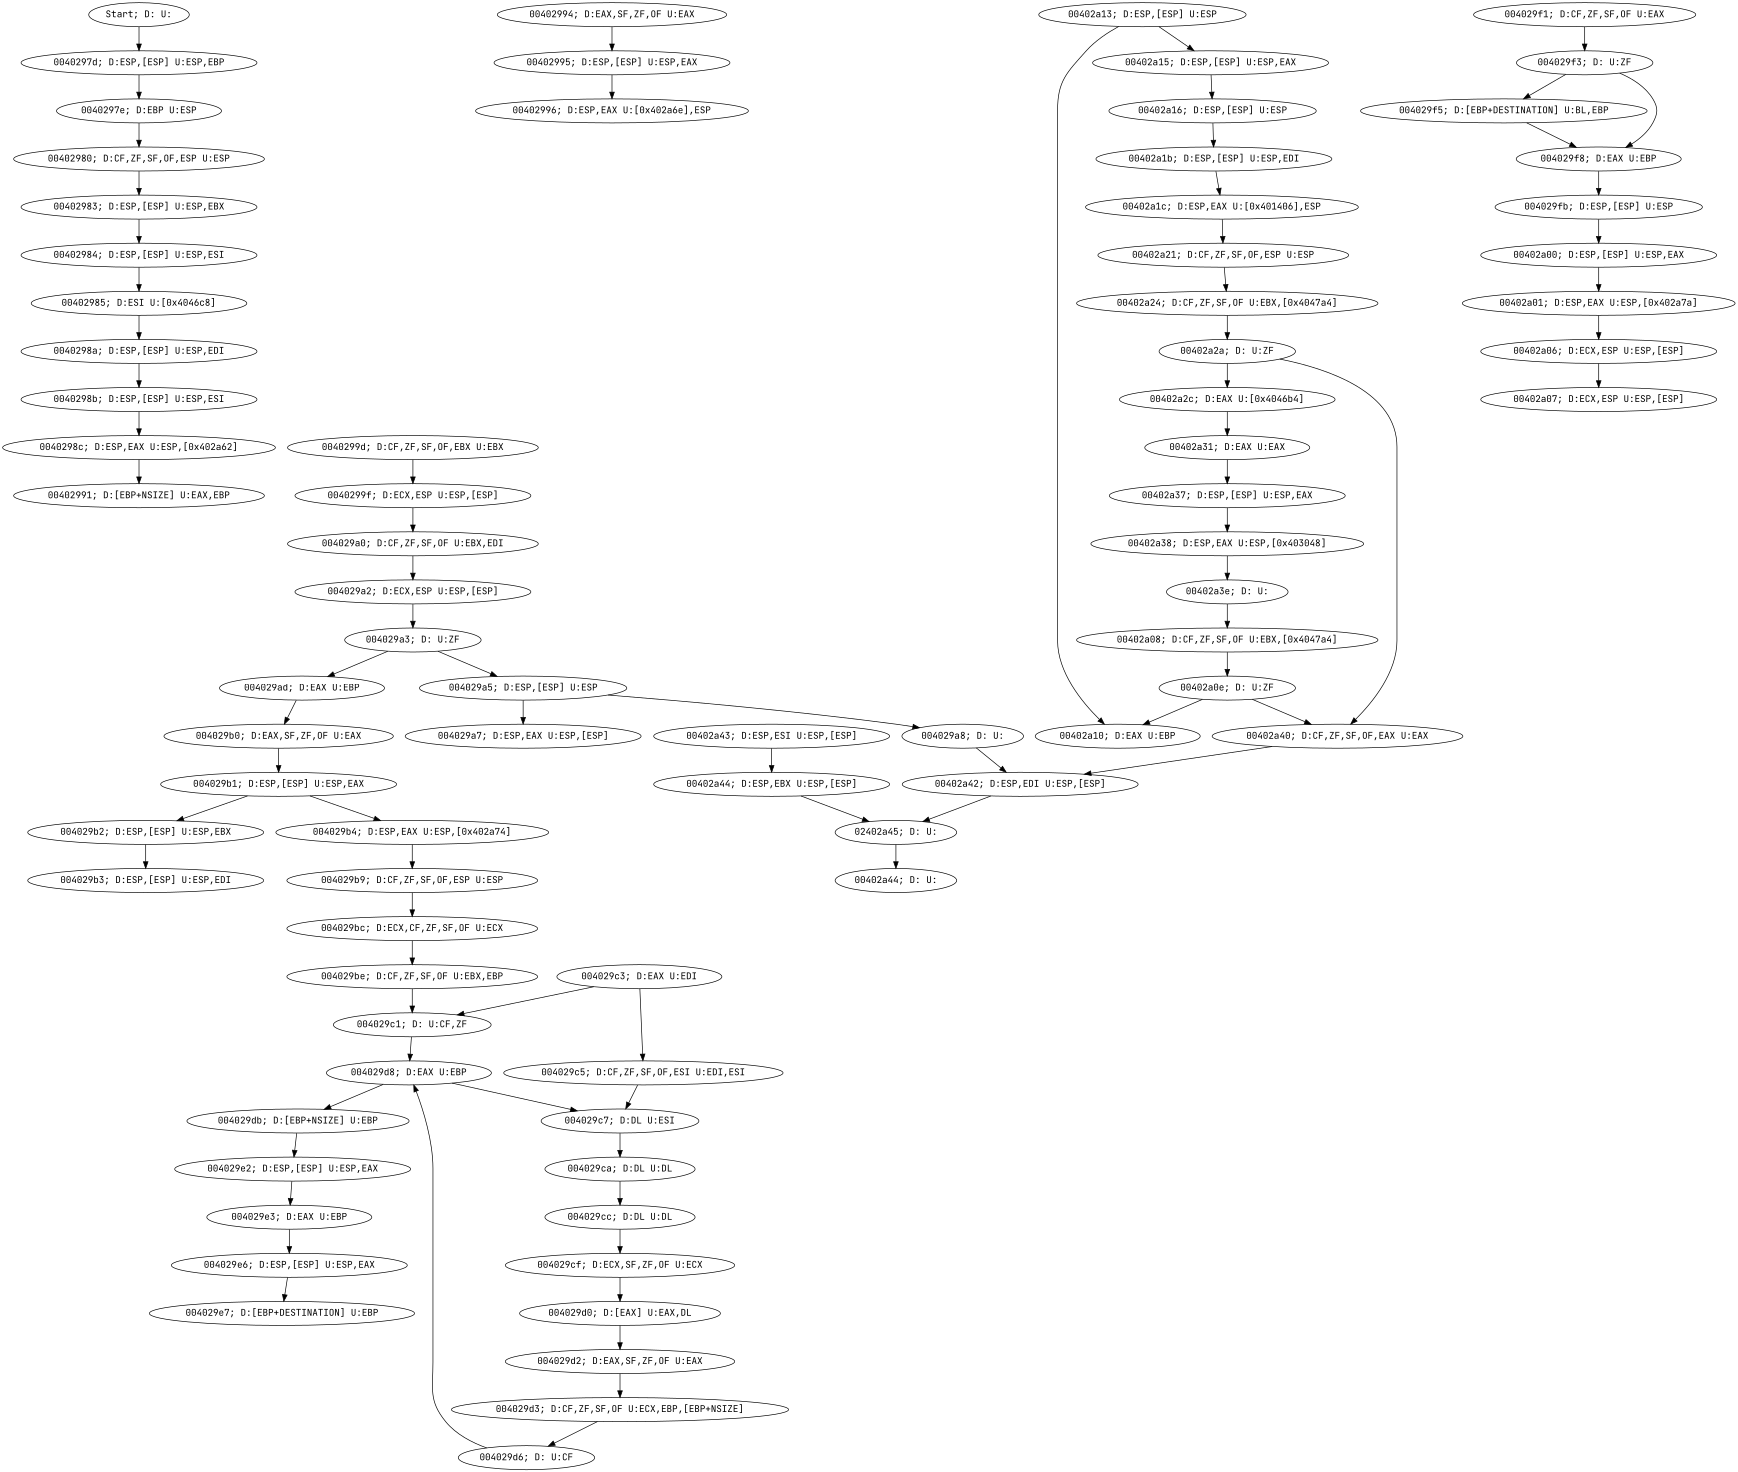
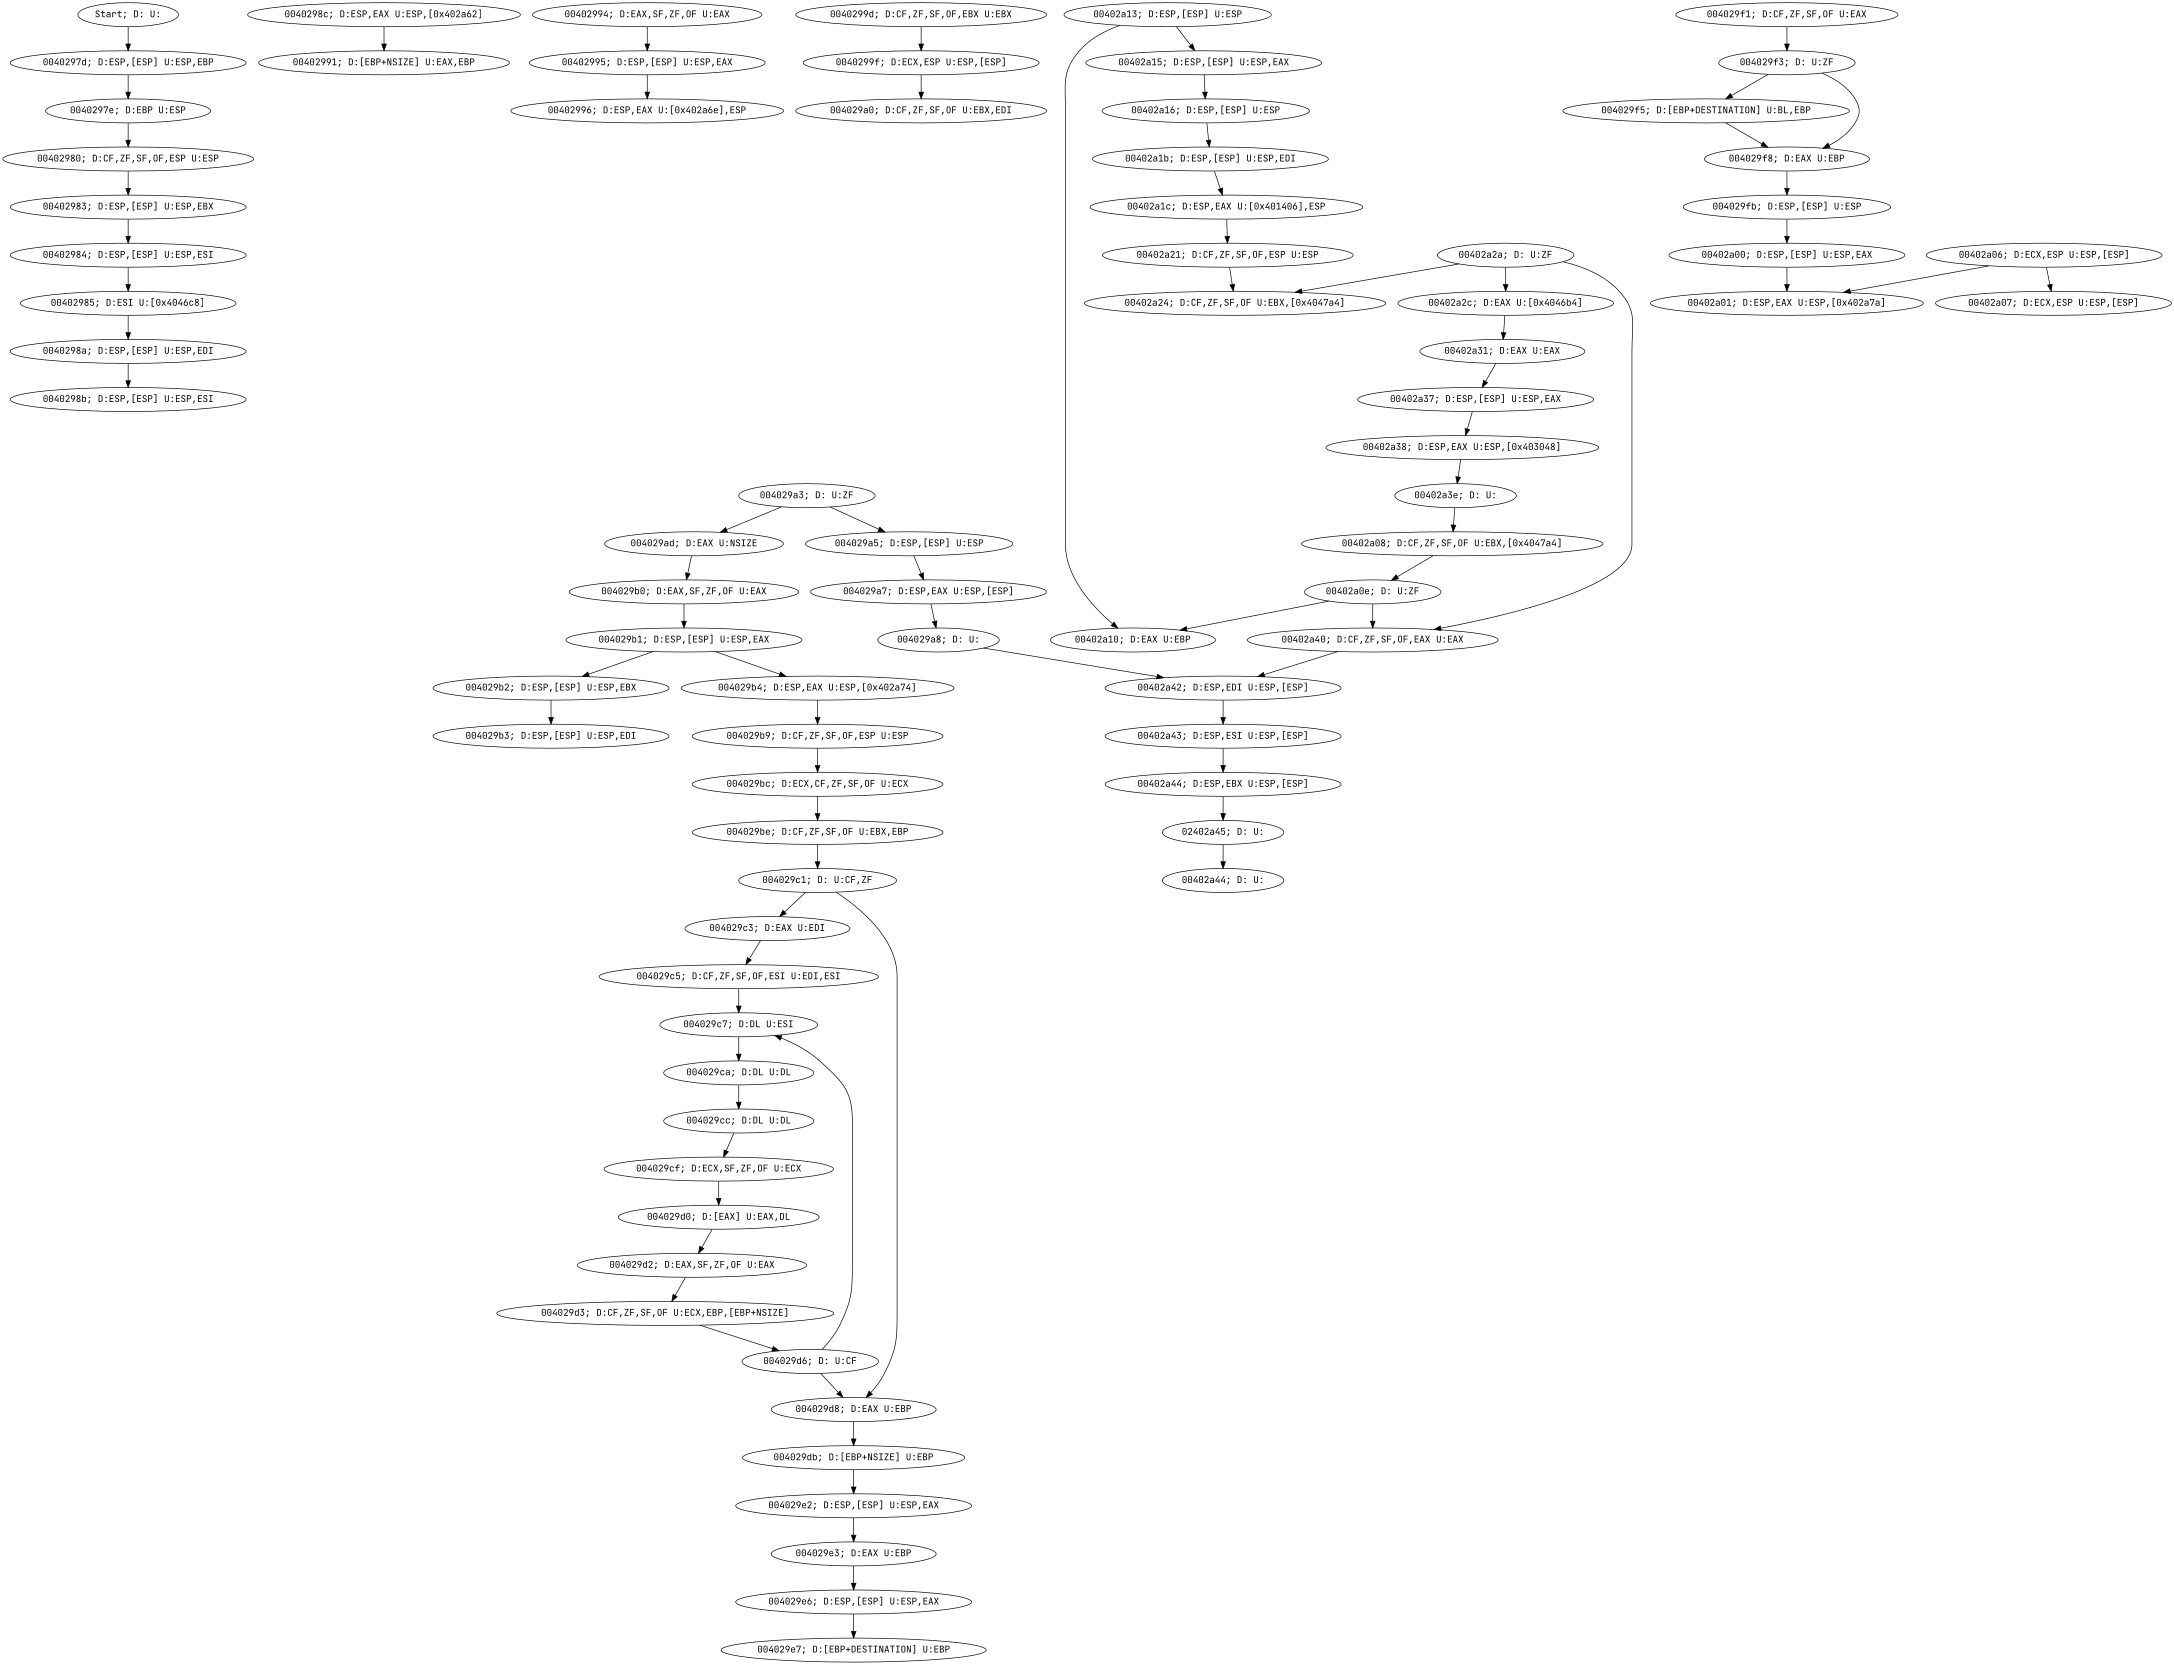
edge "00402a24; D:CF,ZF,SF,OF U:EBX,[0x4047a4]" -> "00402a2a; D: U:ZF": reversed
edge "00402a01; D:ESP,EAX U:ESP,[0x402a7a]" -> "00402a06; D:ECX,ESP U:ESP,[ESP]": reversed
edge "0040298b; D:ESP,[ESP] U:ESP,ESI" -> "0040298c; D:ESP,EAX U:ESP,[0x402a62]": removed
node "004029a2; D:ECX,ESP U:ESP,[ESP]": removed
node "004029ad; D:EAX U:EBP": label "004029ad; D:EAX U:EBP" -> "004029ad; D:EAX U:NSIZE"
edge "004029a5; D:ESP,[ESP] U:ESP" -> "004029a8; D: U:": now "004029a7; D:ESP,EAX U:ESP,[ESP]" -> "004029a8; D: U:"
edge "00402a42; D:ESP,EDI U:ESP,[ESP]" -> "02402a45; D: U:": now "00402a42; D:ESP,EDI U:ESP,[ESP]" -> "00402a43; D:ESP,ESI U:ESP,[ESP]"
edge "004029c3; D:EAX U:EDI" -> "004029c1; D: U:CF,ZF": reversed
edge "004029d8; D:EAX U:EBP" -> "004029c7; D:DL U:ESI": now "004029d6; D: U:CF" -> "004029c7; D:DL U:ESI"
